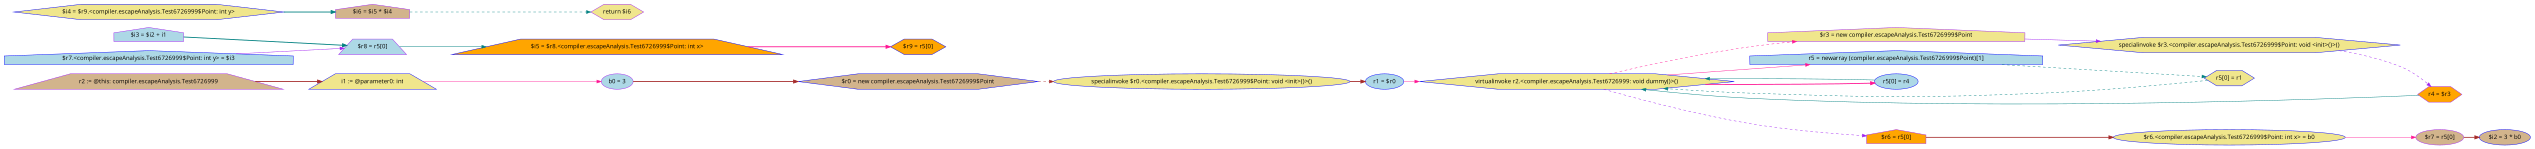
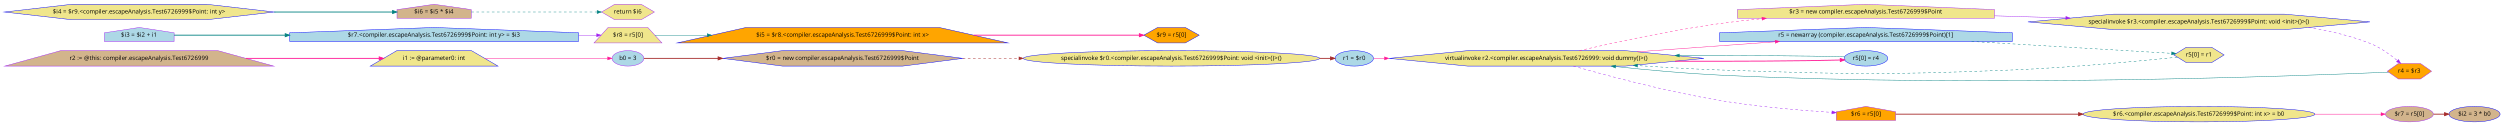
edge "$i3 = $i2 + i1" -> "$r8 = r5[0]": now "$i3 = $i2 + i1" -> "$r7.<compiler.escapeAnalysis.Test6726999$Point: int y> = $i3"
node "$r8 = r5[0]": fillcolor lightblue -> khaki
edge "r2 := @this: compiler.escapeAnalysis.Test6726999" -> "i1 := @parameter0: int": color brown -> deeppink
